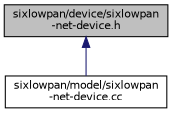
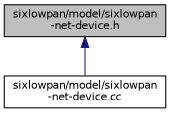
node "sixlowpan/device/sixlowpan -net-device.h": label "sixlowpan/device/sixlowpan -net-device.h" -> "sixlowpan/model/sixlowpan -net-device.h"
